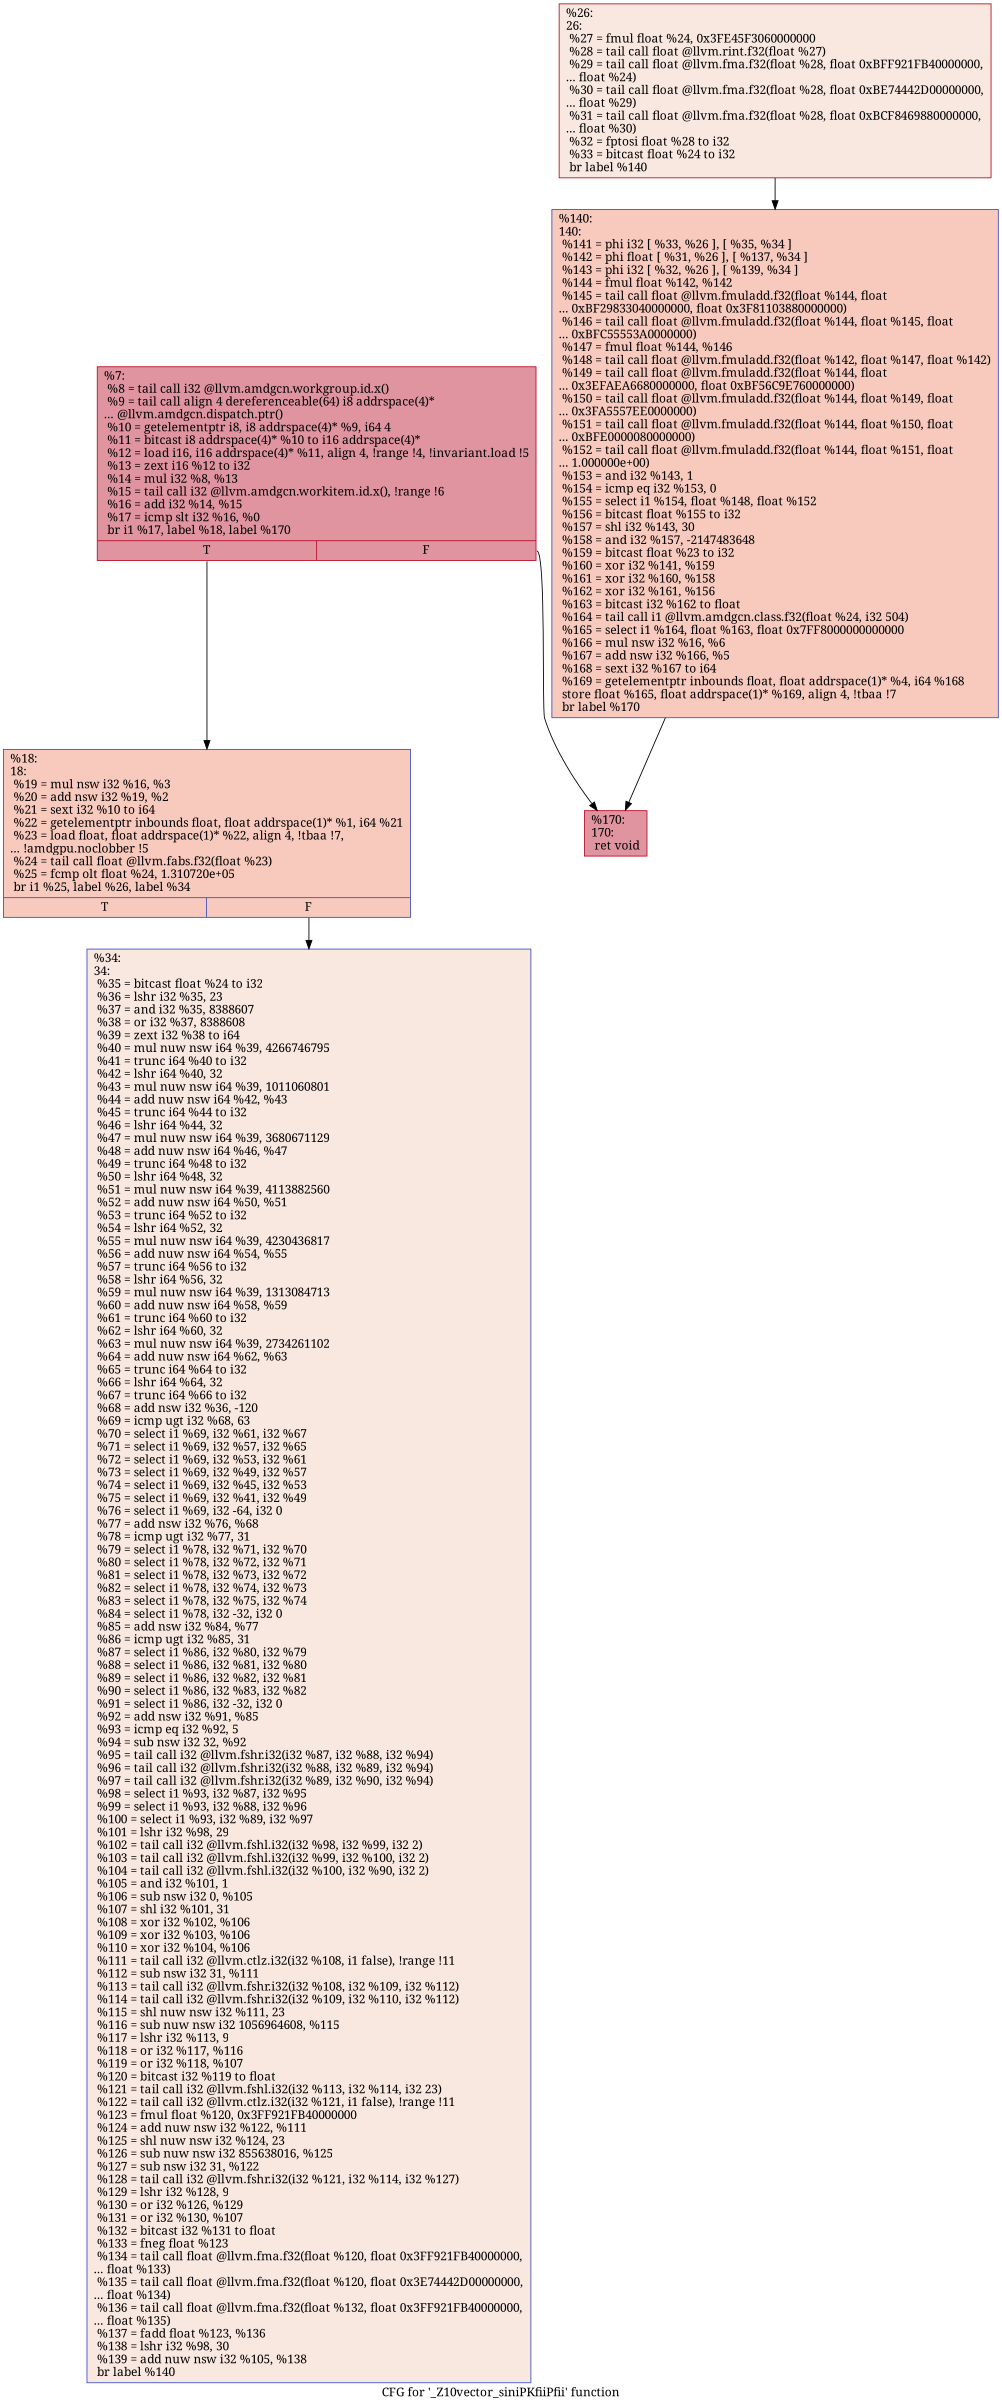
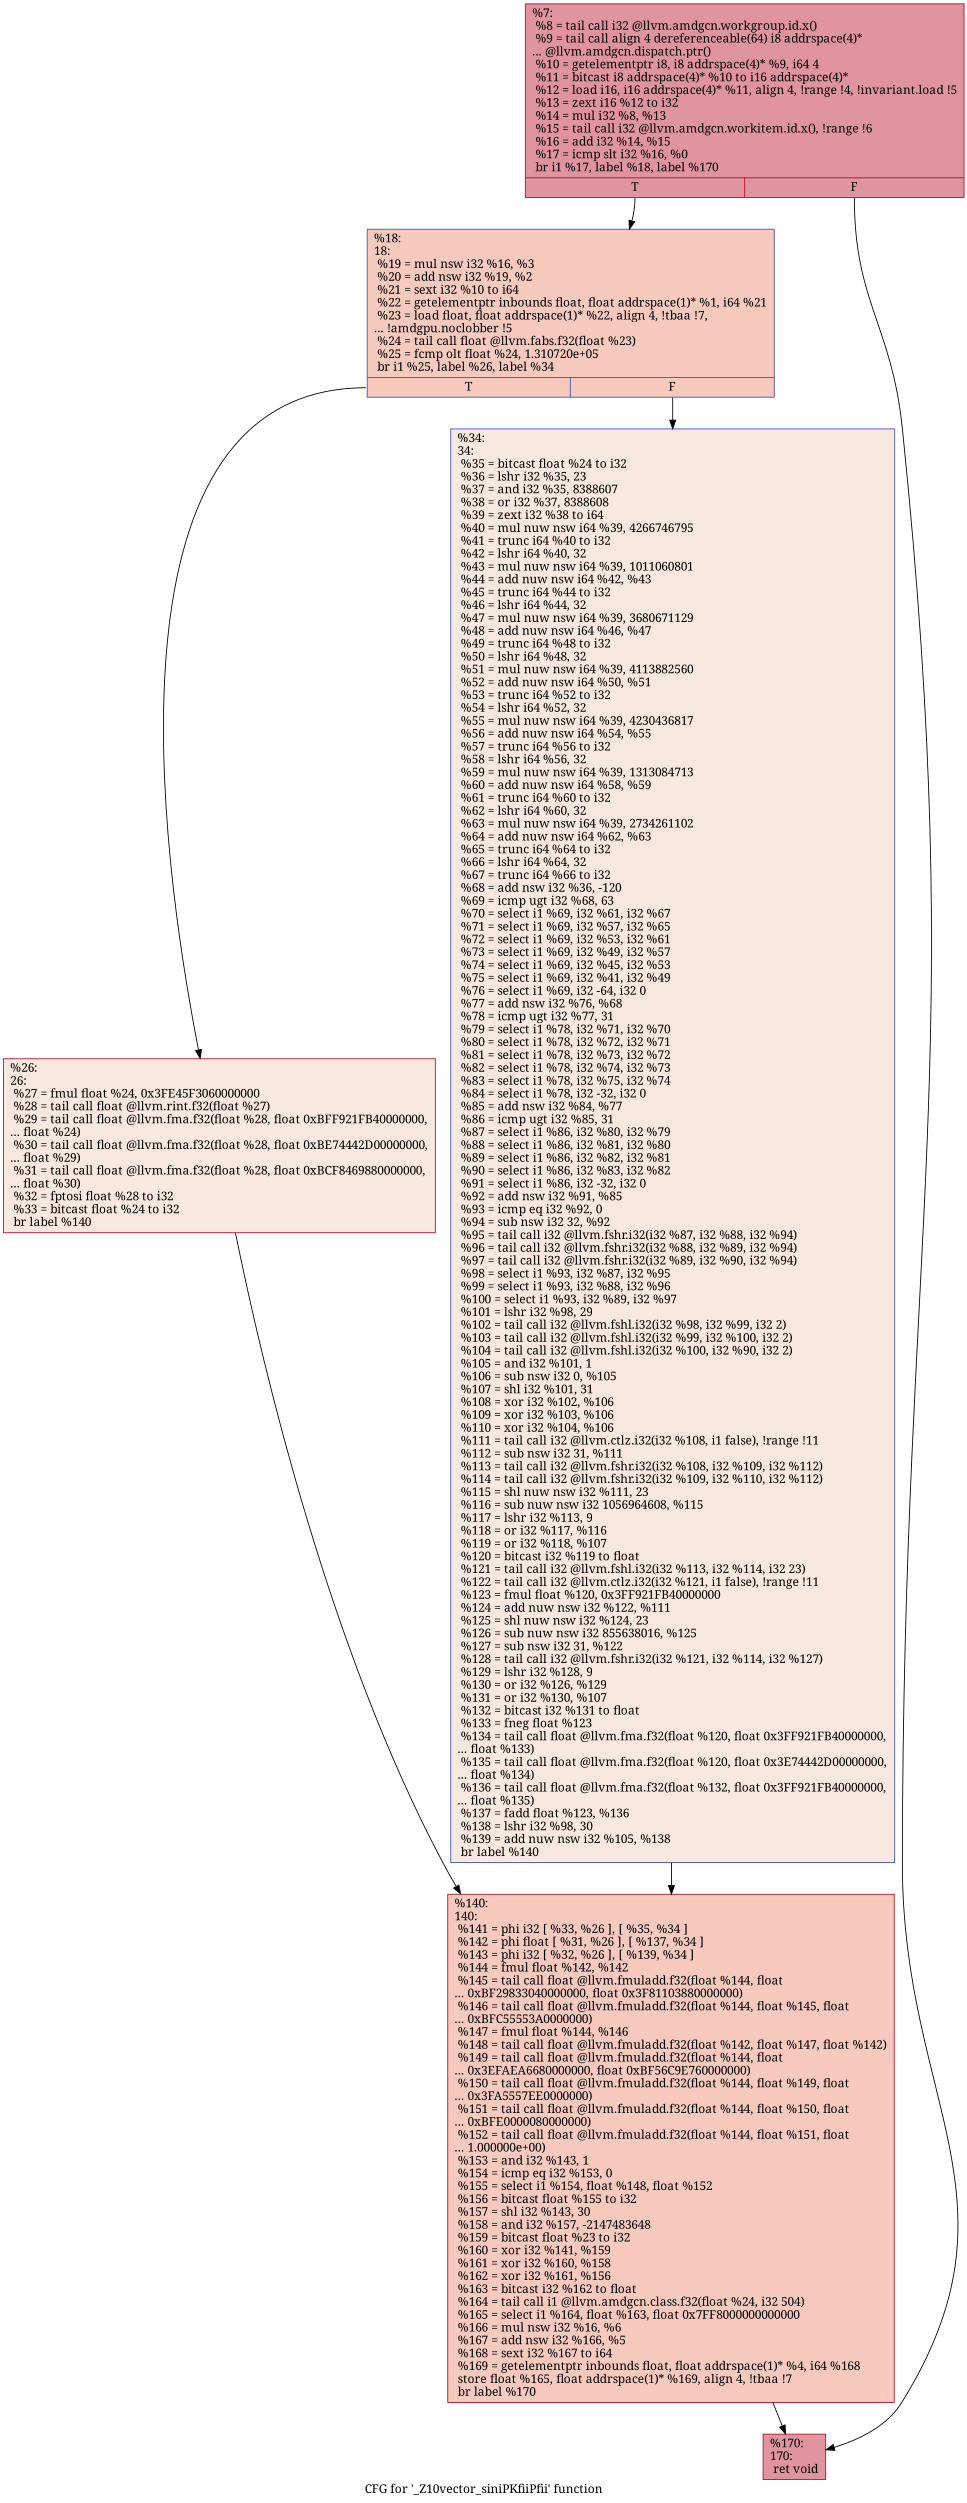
node "%140:": color #3d50c3ff -> #b70d28ff
edge "%18:" -> "%26:": added
node "%34:": text "%93 = icmp eq i32 %92, 5" -> "%93 = icmp eq i32 %92, 0"
edge "%34:" -> "%140:": added
